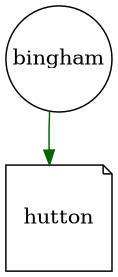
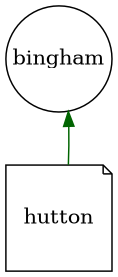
edge "bingham" -> "hutton": reversed
